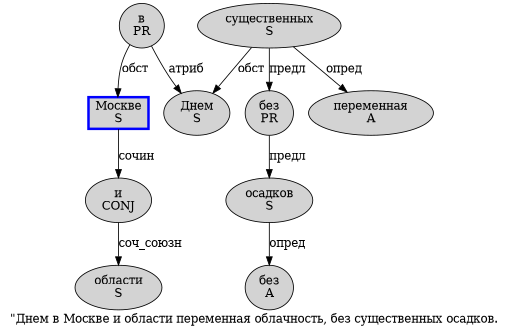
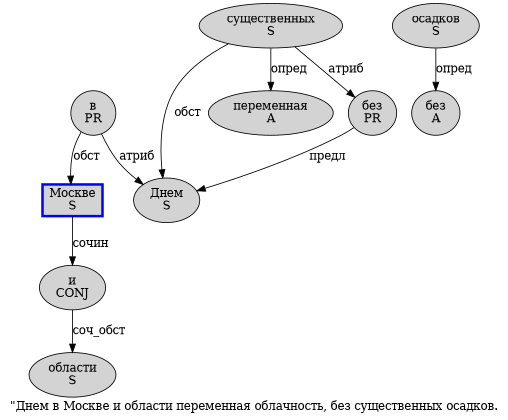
edge "существенных S" -> "без PR": label "предл" -> "атриб"
edge "без PR" -> "осадков S": now "без PR" -> "Днем S"
edge "и CONJ" -> "области S": label "соч_союзн" -> "соч_обст"
